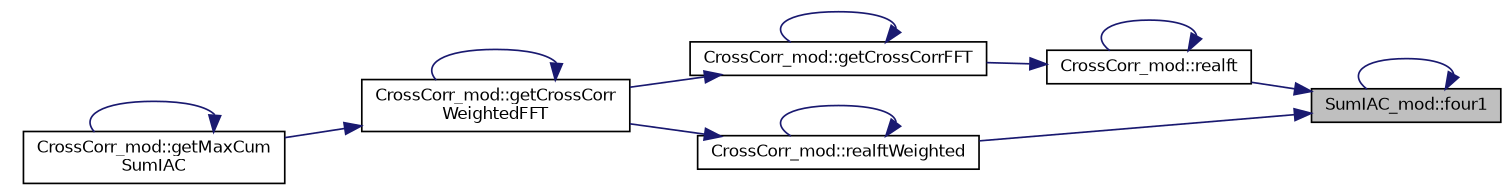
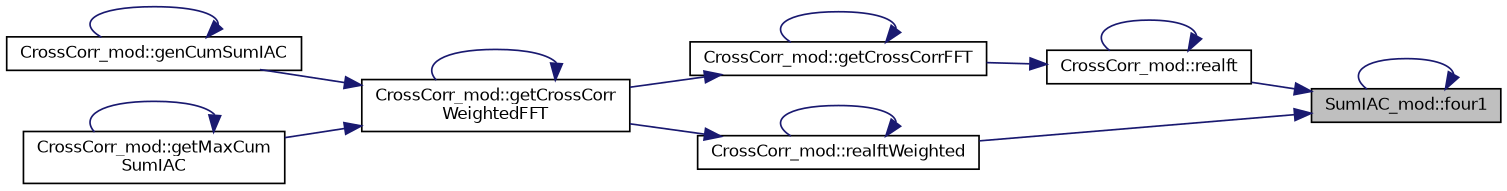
node "CrossCorr_mod::genCumSumIAC": added
